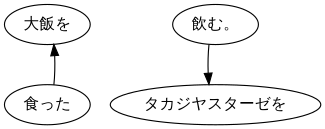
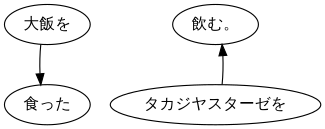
edge "飲む。" -> "タカジヤスターゼを": reversed
edge "食った" -> "大飯を": reversed
